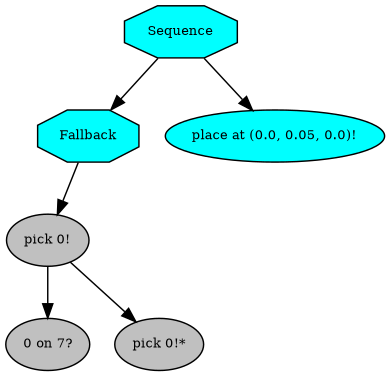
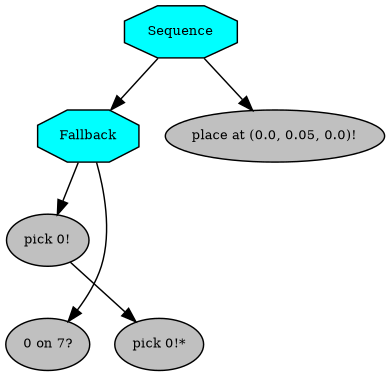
node "place at (0.0, 0.05, 0.0)!": fillcolor cyan -> gray
edge "pick 0!" -> "0 on 7?": now "Fallback" -> "0 on 7?"
